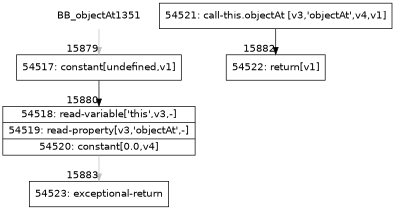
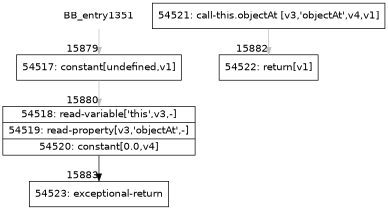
node "BB_objectAt1351": label "BB_objectAt1351" -> "BB_entry1351"
edge "54521: call-this.objectAt [v3,'objectAt',v4,v1]" -> "54522: return[v1]": color black -> gray
edge "54517: constant[undefined,v1]" -> "54518: read-variable['this',v3,-]": color black -> gray
edge "54518: read-variable['this',v3,-]" -> "54523: exceptional-return": color gray -> black
